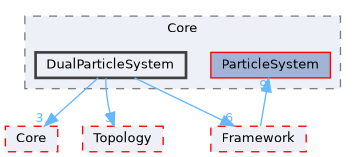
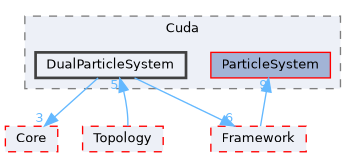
cluster "Core": label "Core" -> "Cuda"
edge "DualParticleSystem" -> "Topology": reversed
